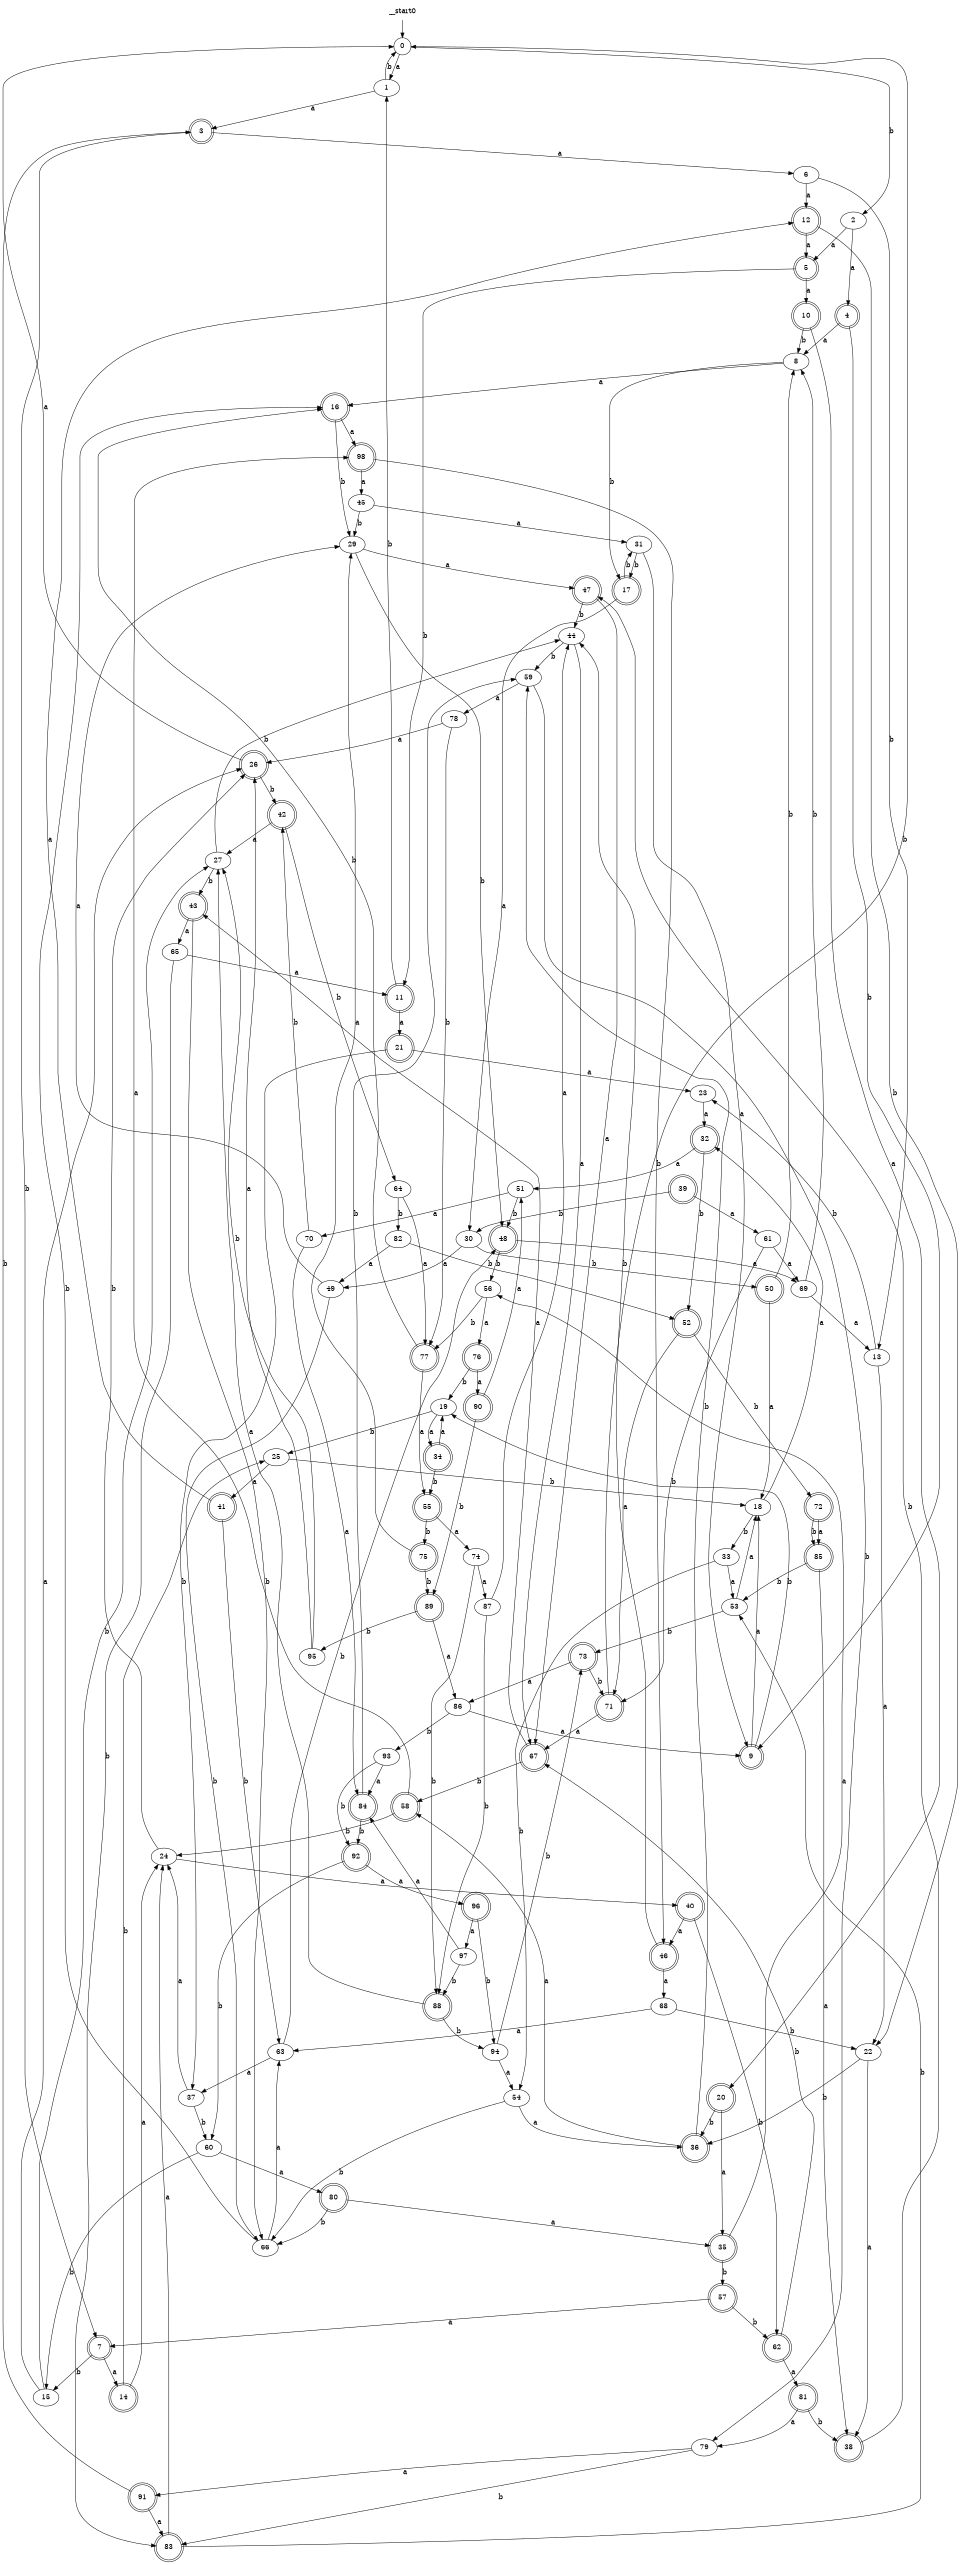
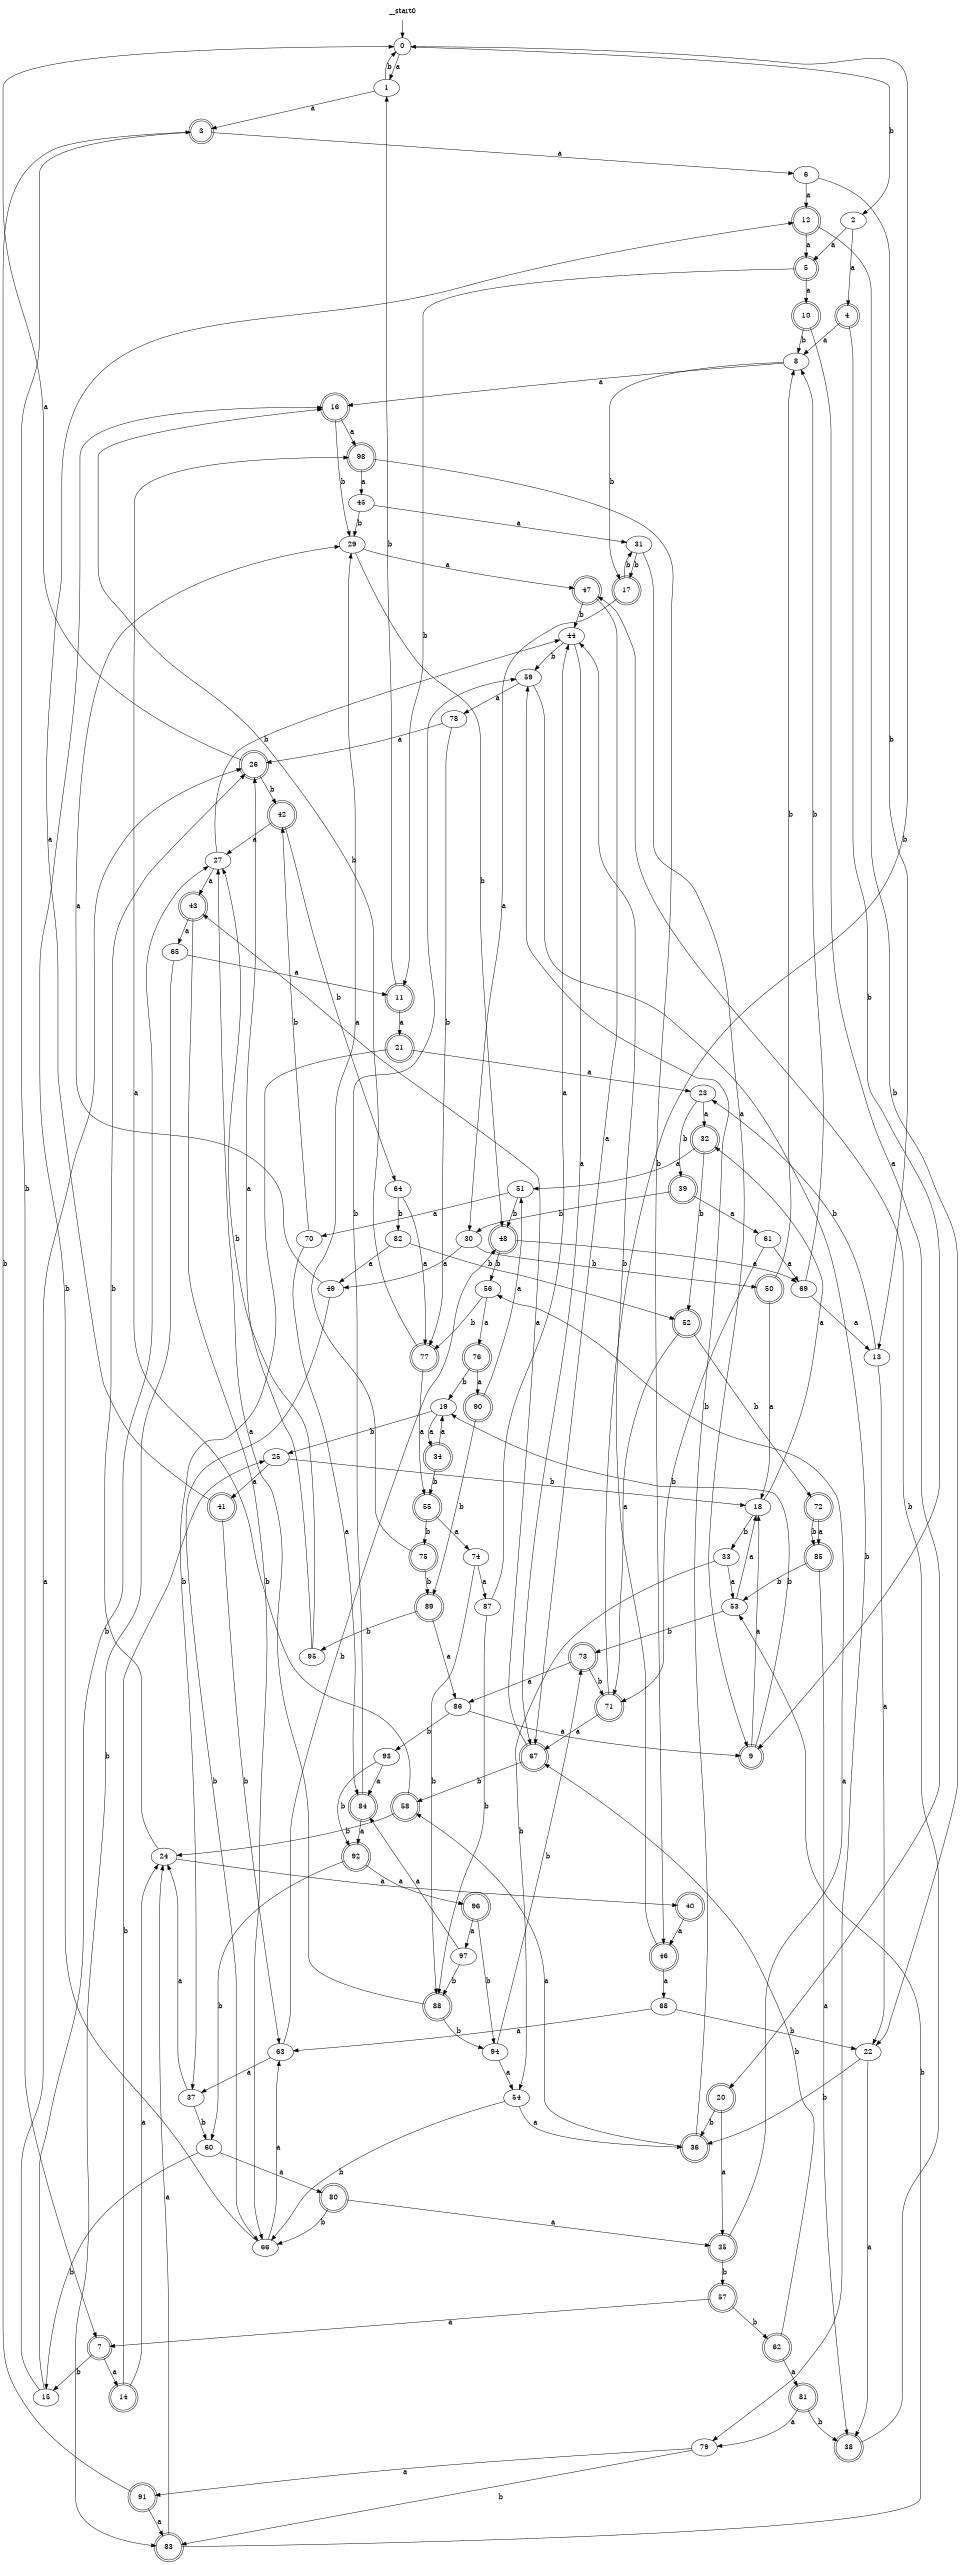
edge "27" -> "43": label "b" -> "a"
edge "23" -> "39": added, label "b"
edge "84" -> "92": label "b" -> "a"
edge "40" -> "62": removed, label "b"
